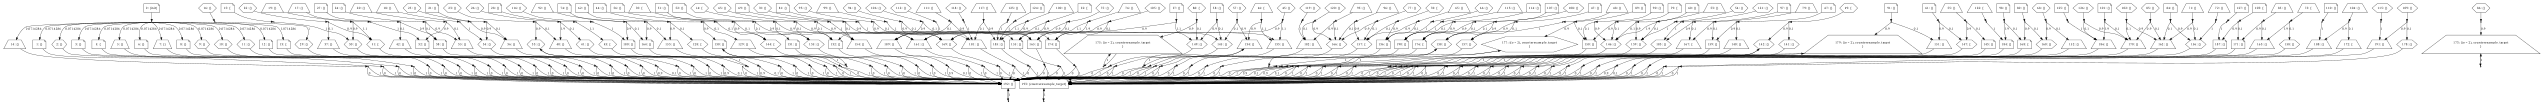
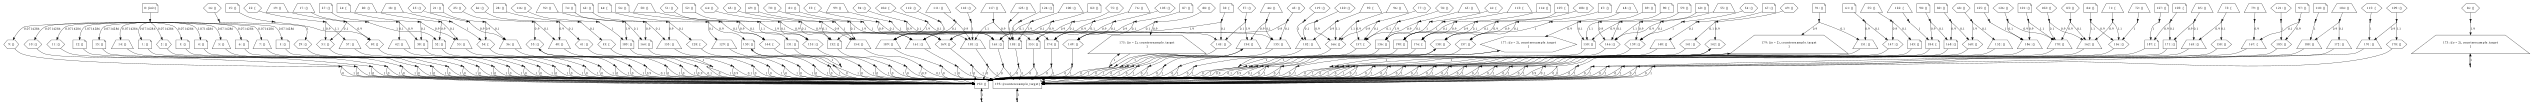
node "51: {}": shape note -> hexagon
node "159: {}": removed
